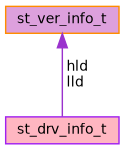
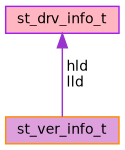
edge "st_drv_info_t" -> "st_ver_info_t": reversed
